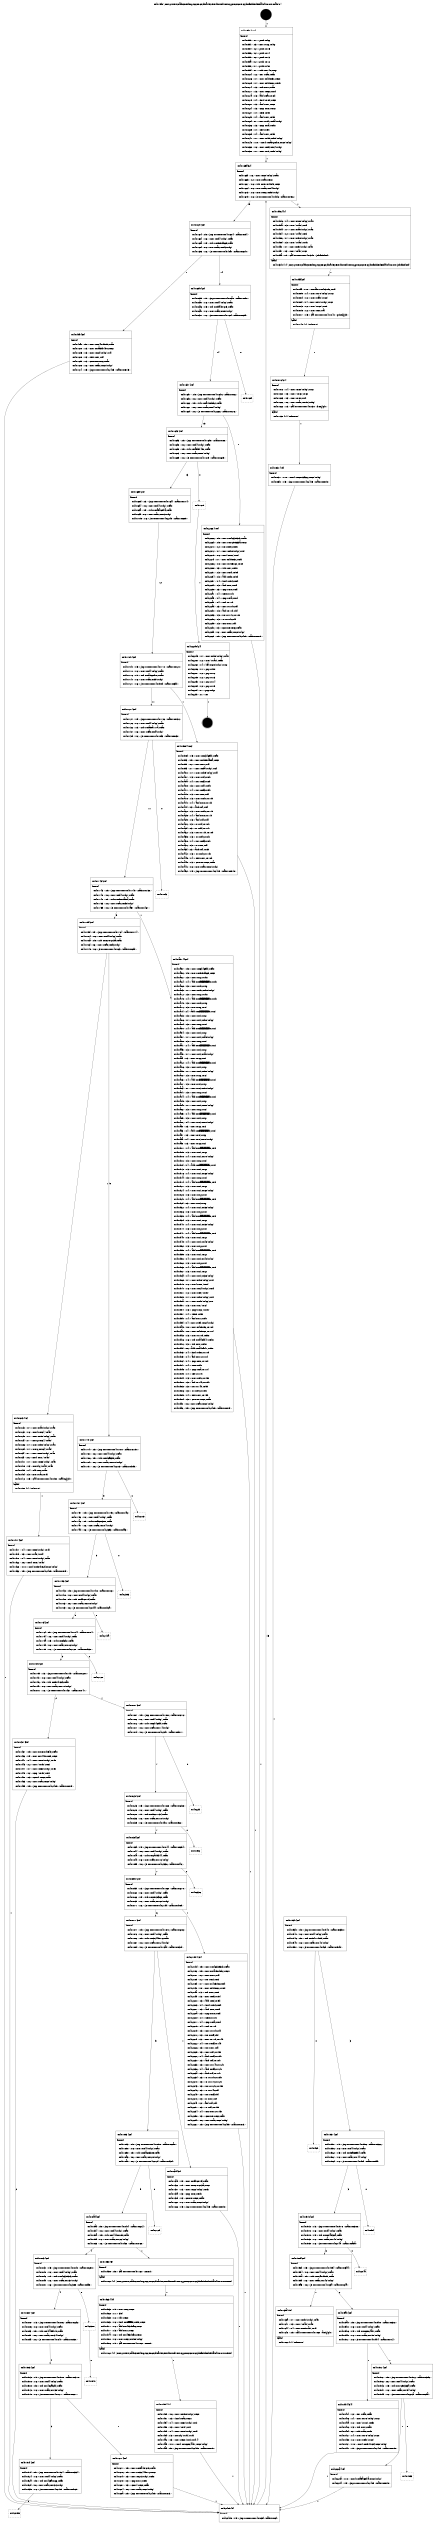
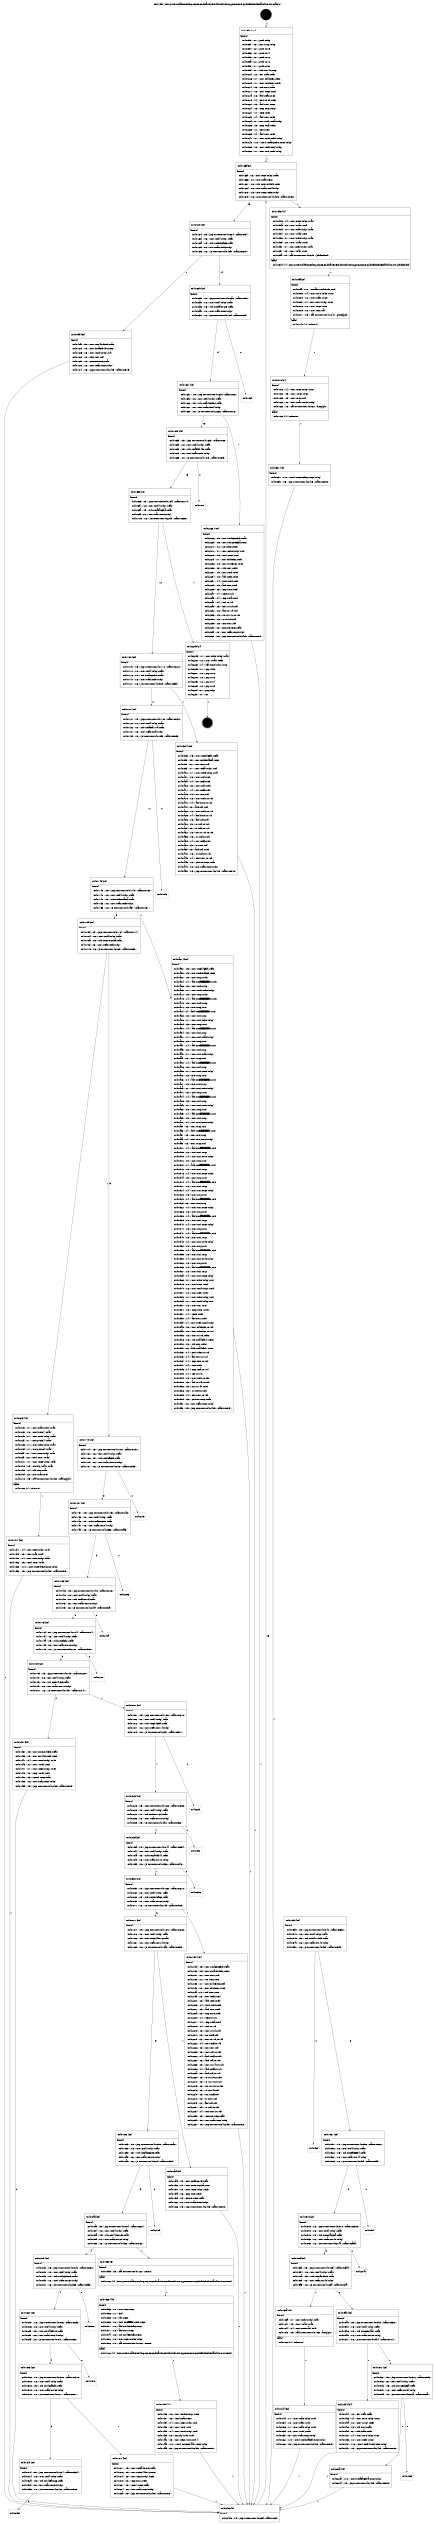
edge "0x401c19" -> "0x4022d9 [24]": now "0x4016ef [28]" -> "0x4022d9 [24]"
edge "0x4023ee" -> "0x401e40": now "0x4018e7 [28]" -> "0x401e40"
node "0x401c4d [36]": added
